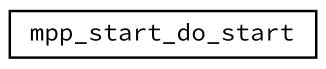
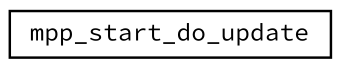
node "mpp_start_do_start": label "mpp_start_do_start" -> "mpp_start_do_update"
